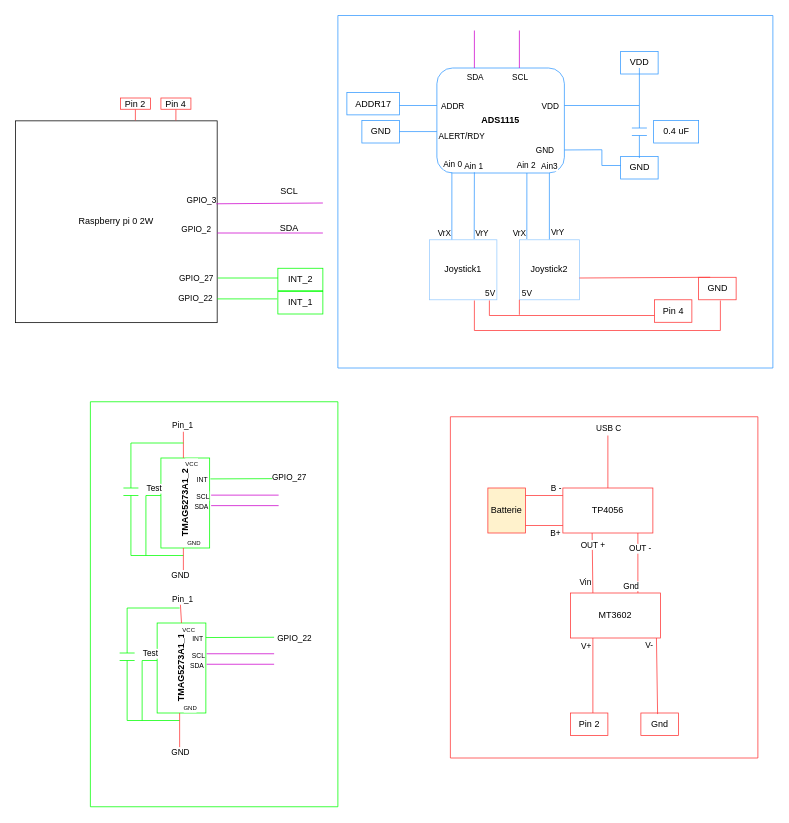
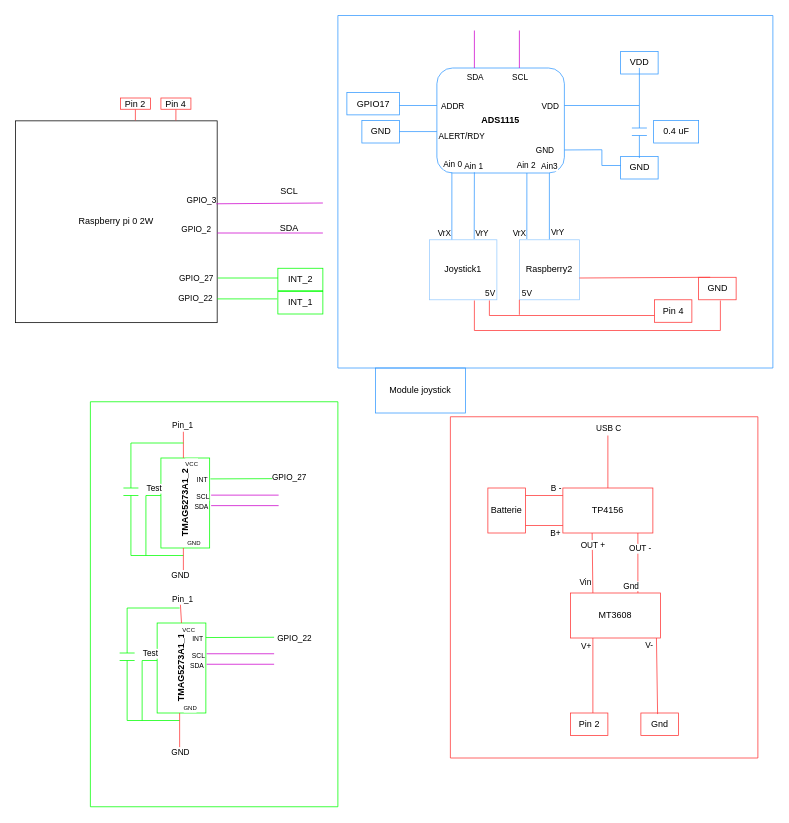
node "ADDR17": label "ADDR17" -> "GPIO17"
node "Joystick2": label "Joystick2" -> "Raspberry2"
node "Module joystick": added
node "Batterie": fillcolor #fff2cc -> #ffffff
node "TP4056": label "TP4056" -> "TP4156"
node "MT3602": label "MT3602" -> "MT3608"
